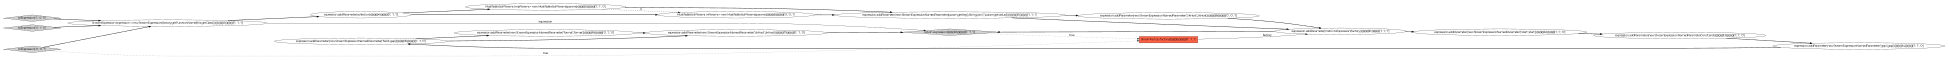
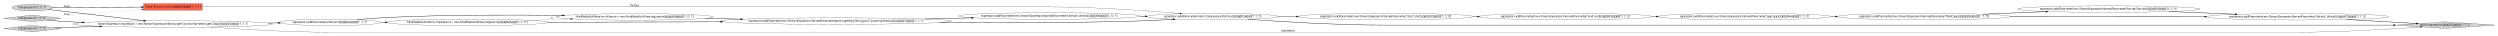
edge "return expression@@@13@@@['1', '1', '1']" -> "StreamFactory factory@@@2@@@['1', '1', '1']": now "toExpression['1', '0', '0']" -> "StreamFactory factory@@@2@@@['1', '1', '1']"
node "toExpression['0', '0', '1']": shape diamond -> ellipse
edge "toExpression['0', '0', '1']" -> "StreamFactory factory@@@2@@@['1', '1', '1']": style dotted -> bold
